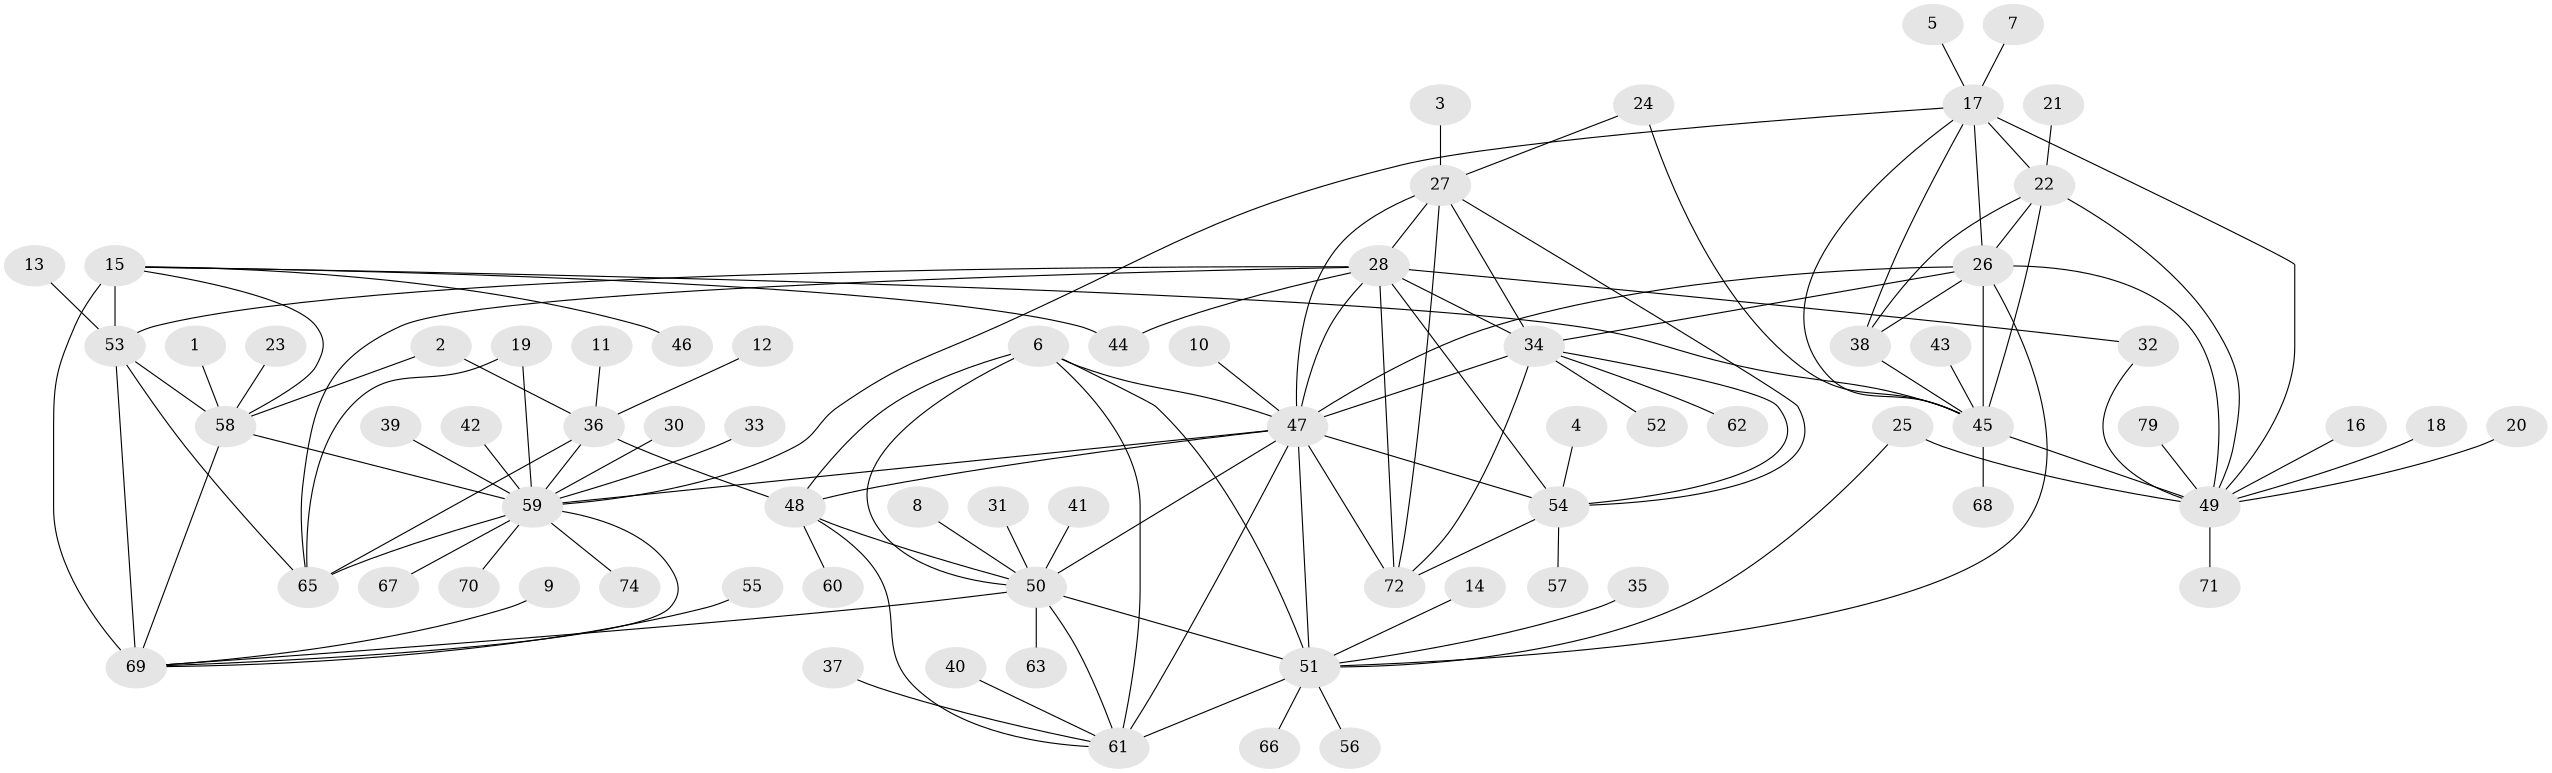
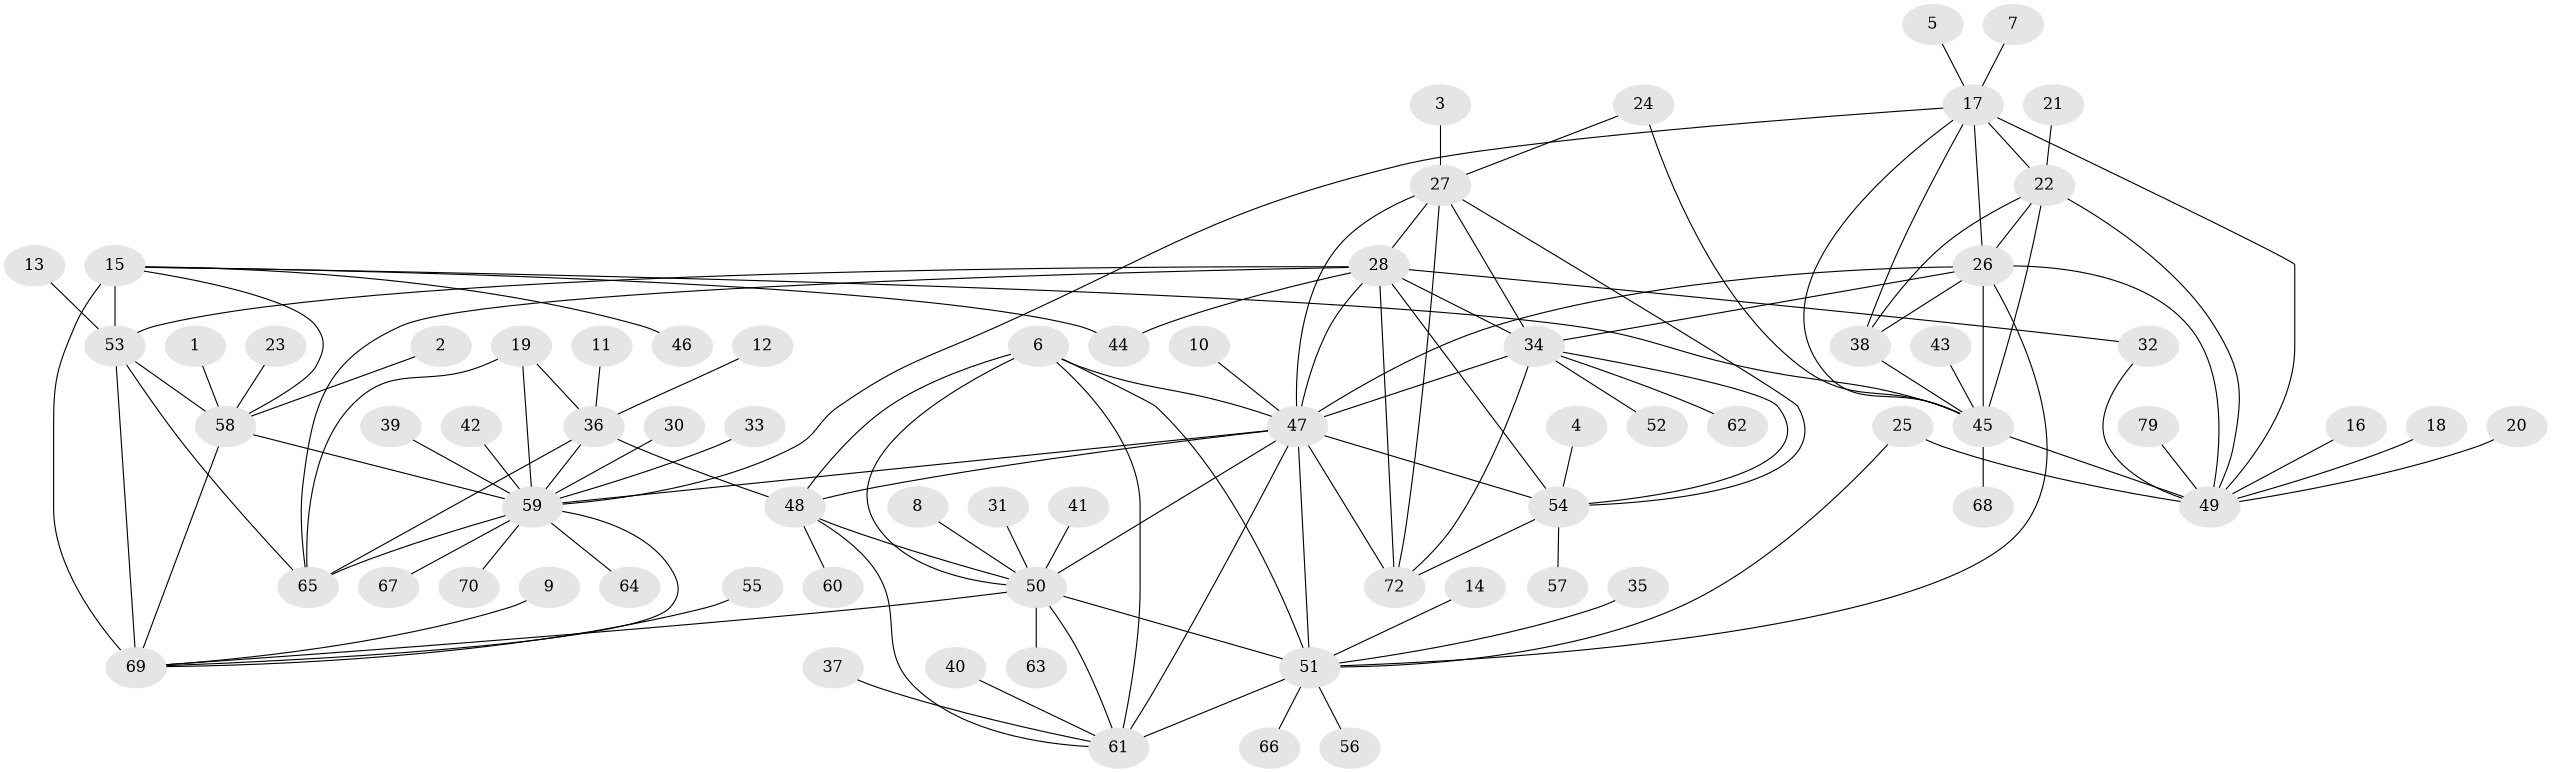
edge "2" -- "36": now "19" -- "36"
node "74": label "74" -> "64"
node "71": removed
